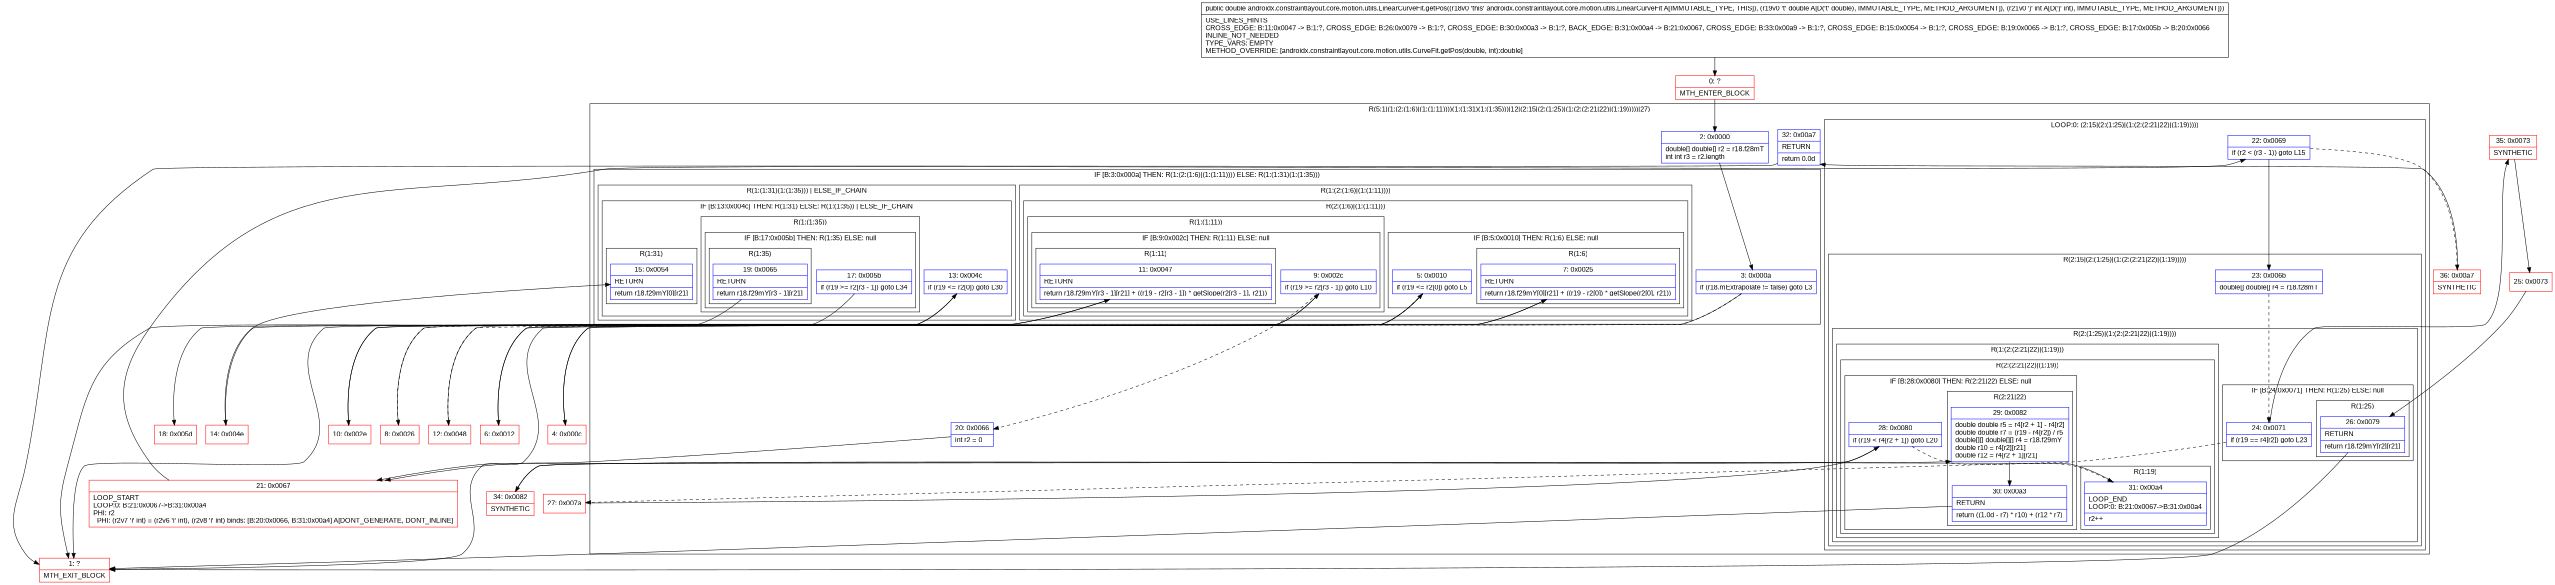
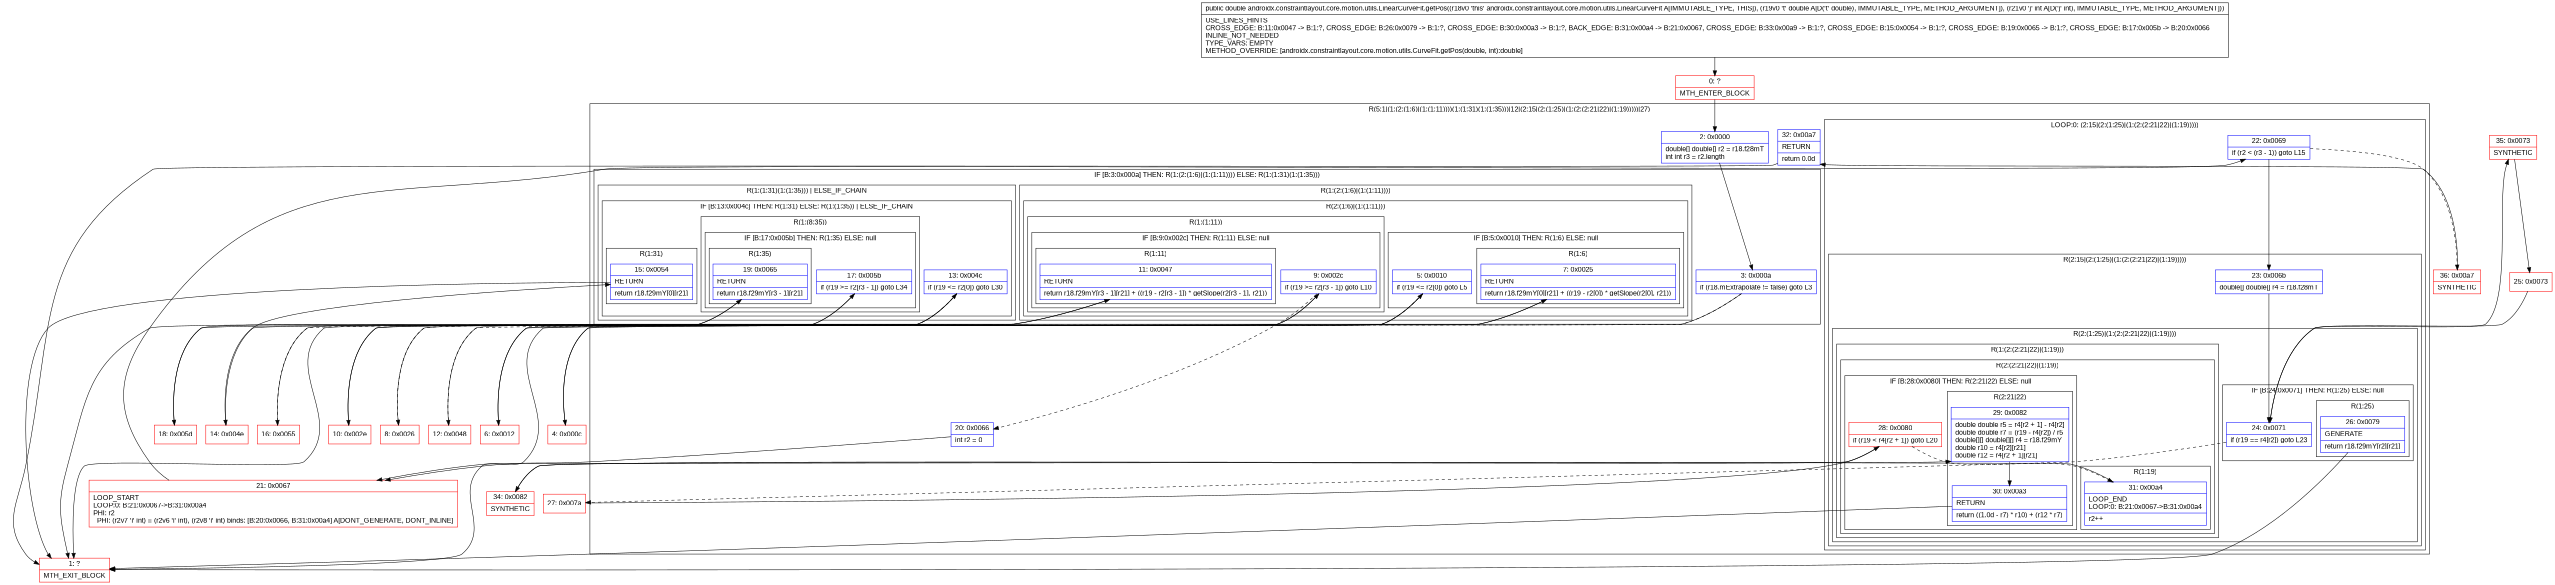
cluster "R(1:(1:35))": label "R(1:(1:35))" -> "R(1:(8:35))"
edge "15: 0x0054" -> "1: ?": added
edge "18: 0x005d" -> "19: 0x0065": added
edge "23: 0x006b" -> "24: 0x0071": style dashed -> solid
edge "25: 0x0073" -> "26: 0x0079": now "25: 0x0073" -> "24: 0x0071"
node "26: 0x0079": text "RETURN" -> "GENERATE"
node "16: 0x0055": added
node "28: 0x0080": color blue -> red
